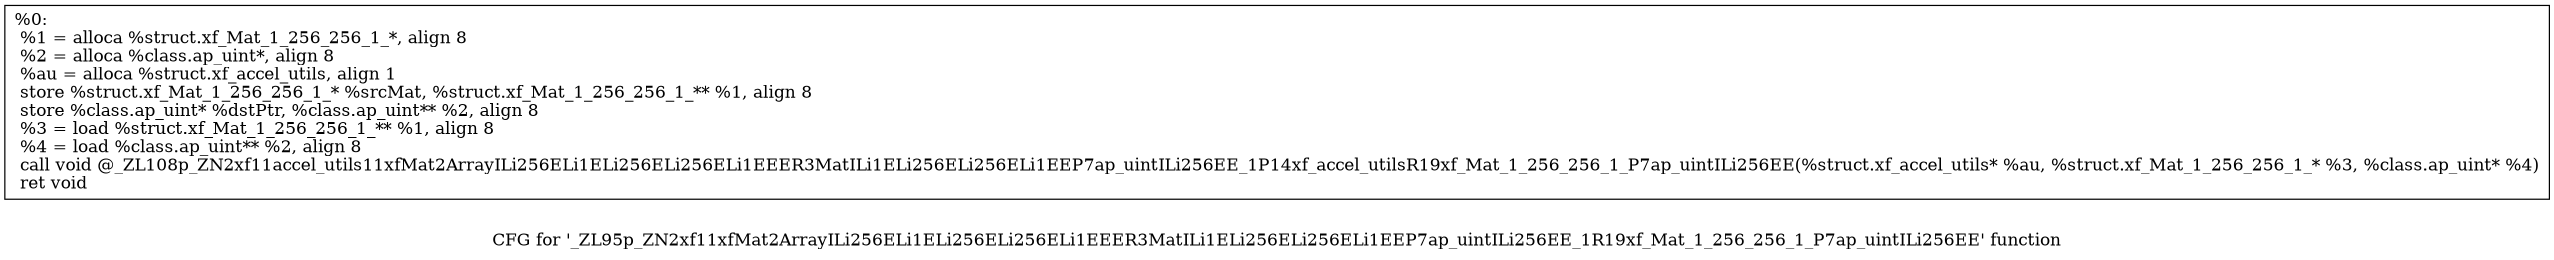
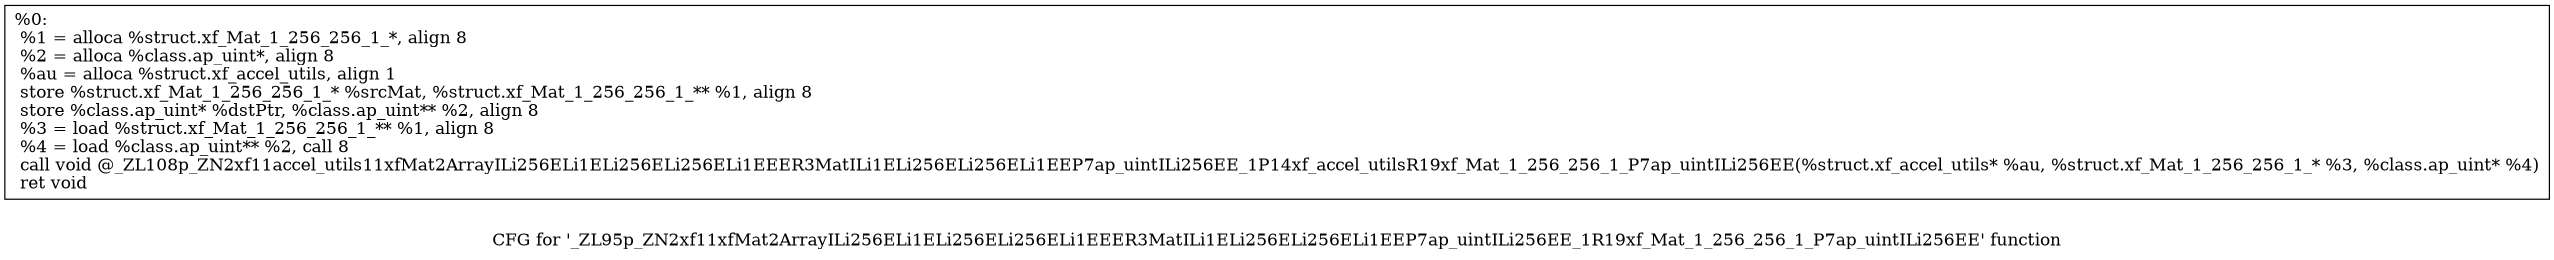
node "%0:": text "%4 = load %class.ap_uint** %2, align 8" -> "%4 = load %class.ap_uint** %2, call 8"
